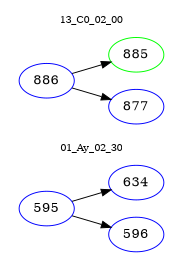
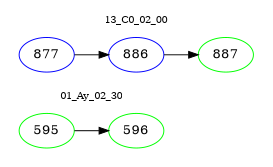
node "885": label "885" -> "887"
edge "886" -> "877": reversed
node "634": removed
node "595": color blue -> green
node "596": color blue -> green
